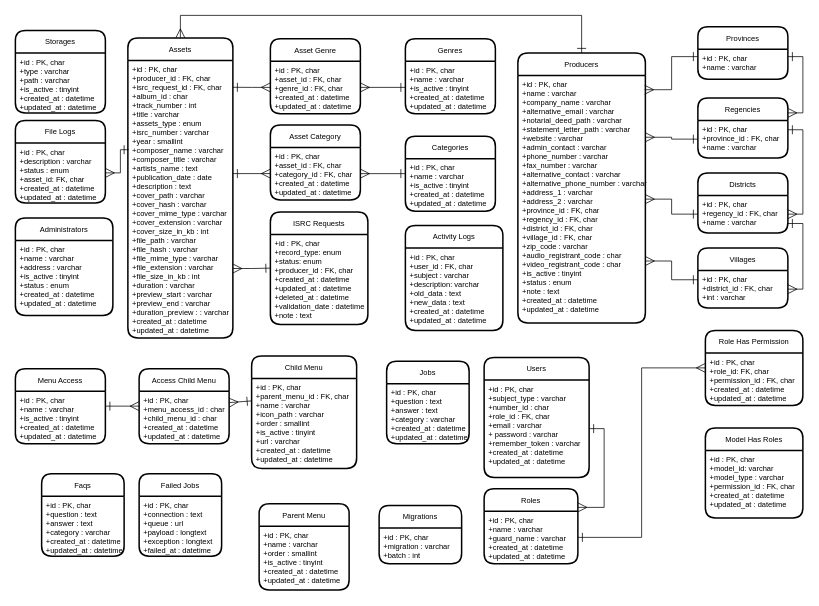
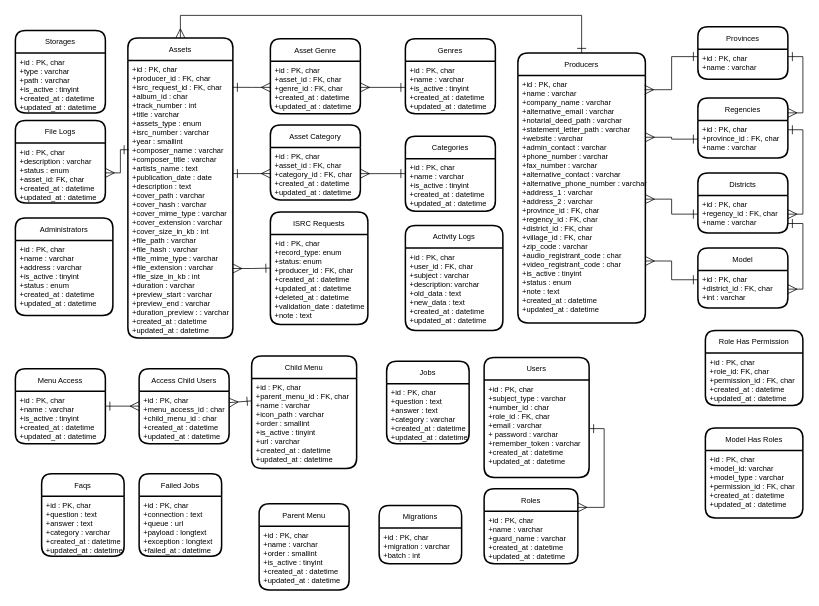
node "Villages": label "Villages" -> "Model"
node "Access Child Menu": label "Access Child Menu" -> "Access Child Users"
edge "Role Has Permission" -- "+id : PK, char +name : varchar +guard_name : varchar +created_at : datetime +updated_at : datetime": removed
